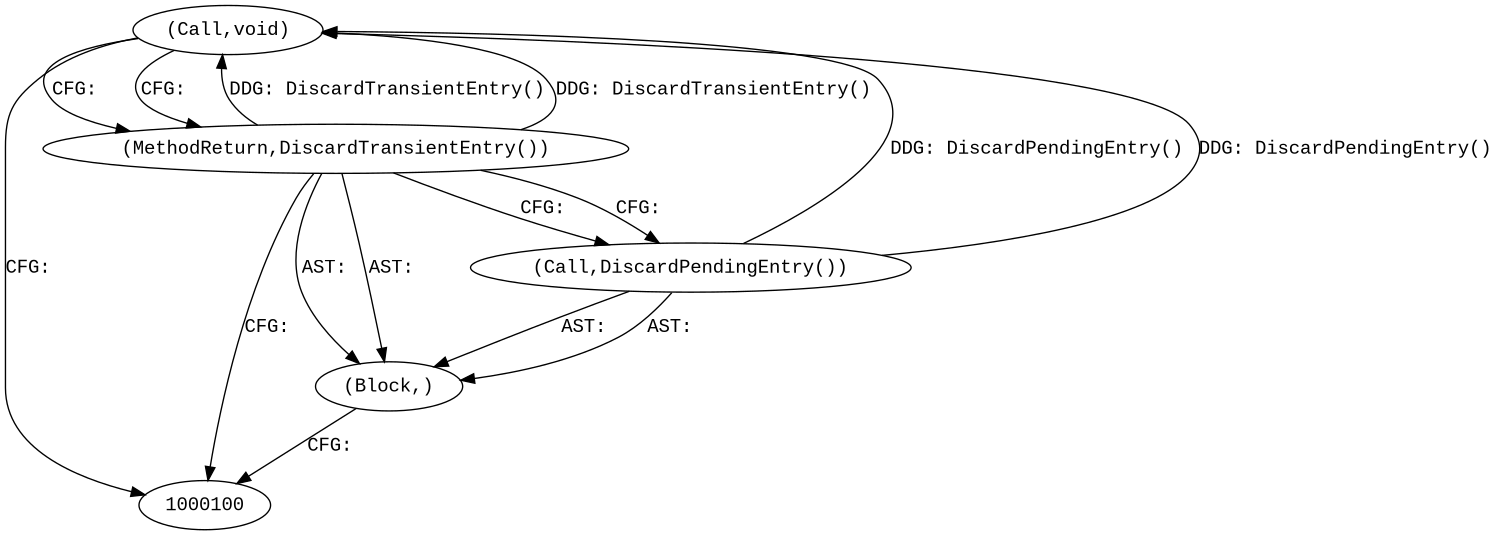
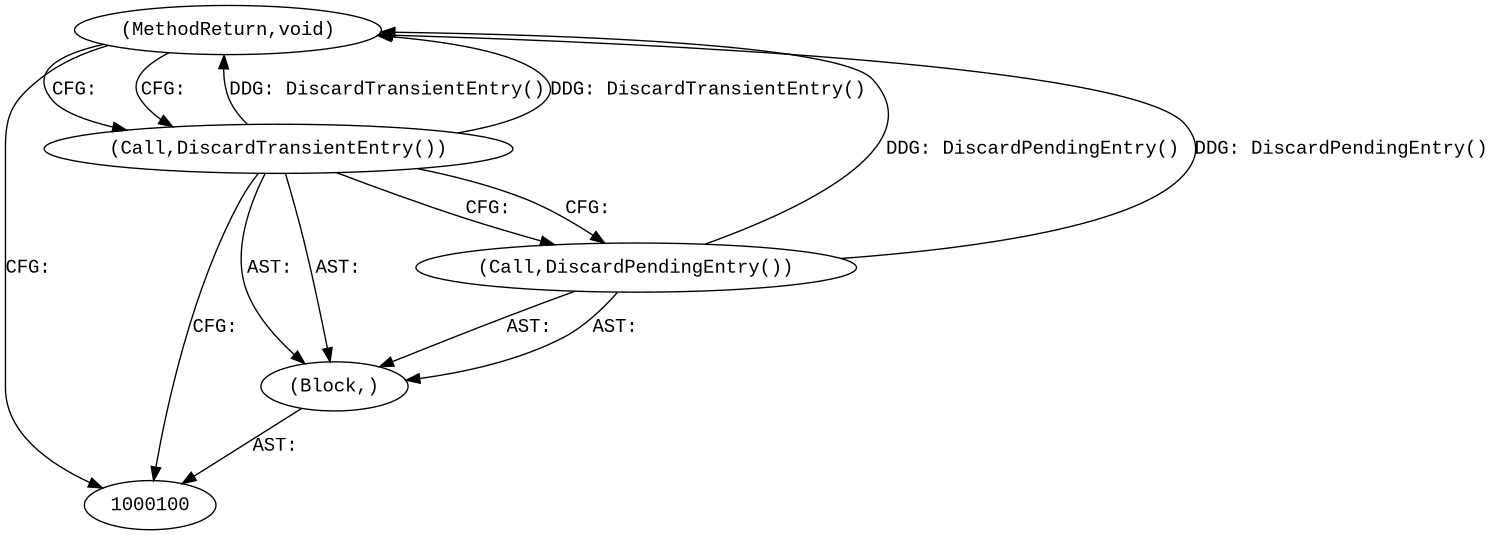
node "(Call,void)": label "(Call,void)" -> "(MethodReturn,void)"
node "(MethodReturn,DiscardTransientEntry())": label "(MethodReturn,DiscardTransientEntry())" -> "(Call,DiscardTransientEntry())"
edge "(Block,)" -> "1000100": label "CFG: " -> "AST: "
